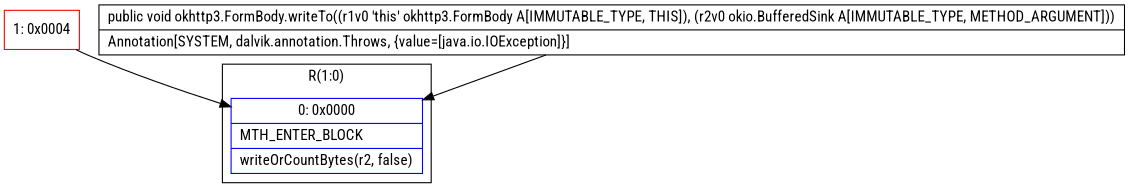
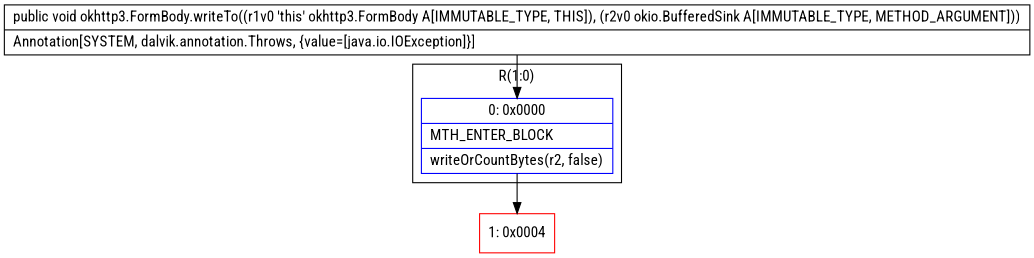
edge "1: 0x0004" -> "0: 0x0000": reversed
